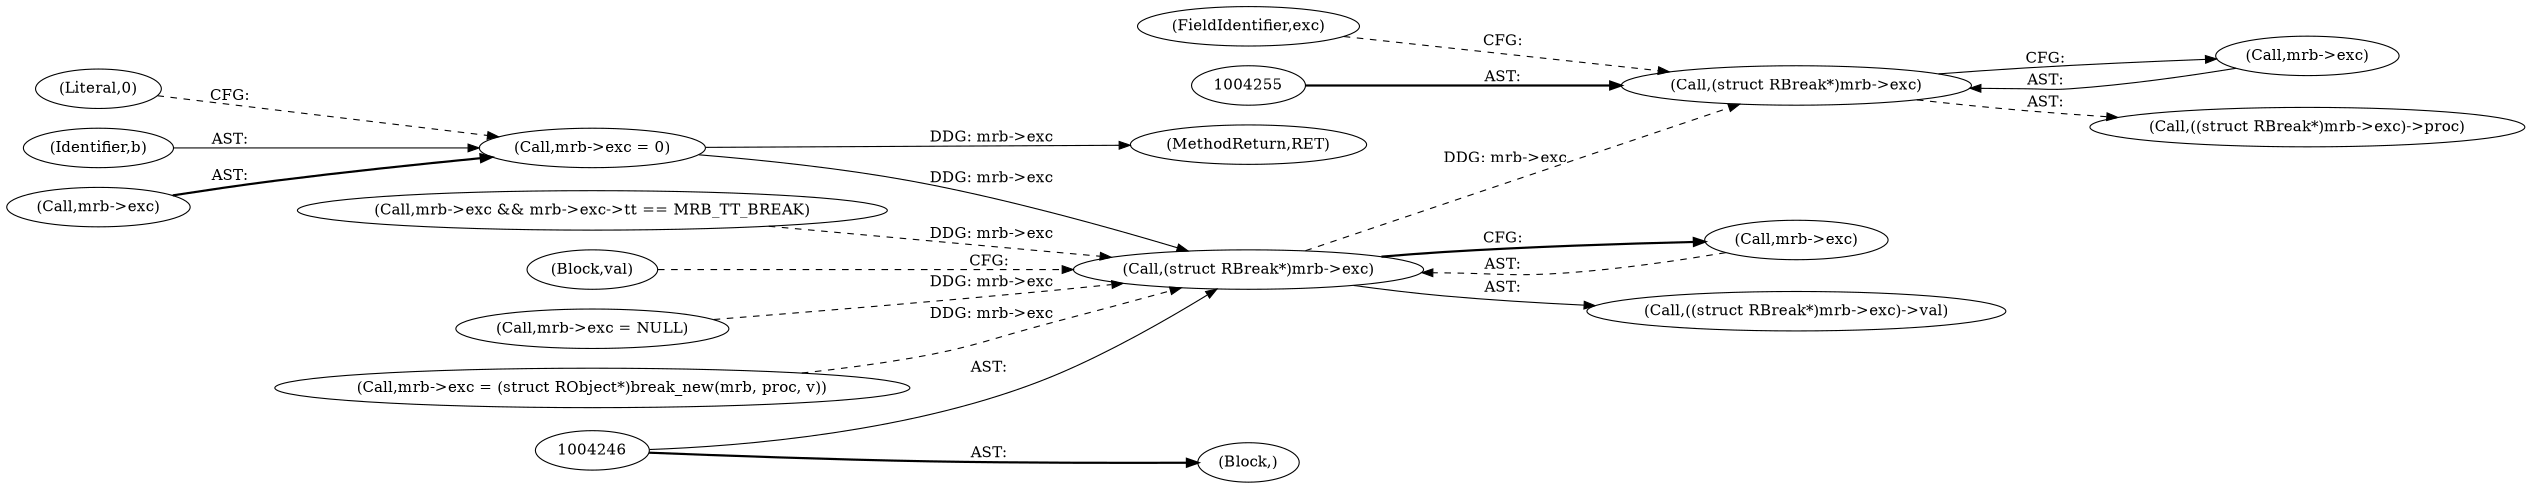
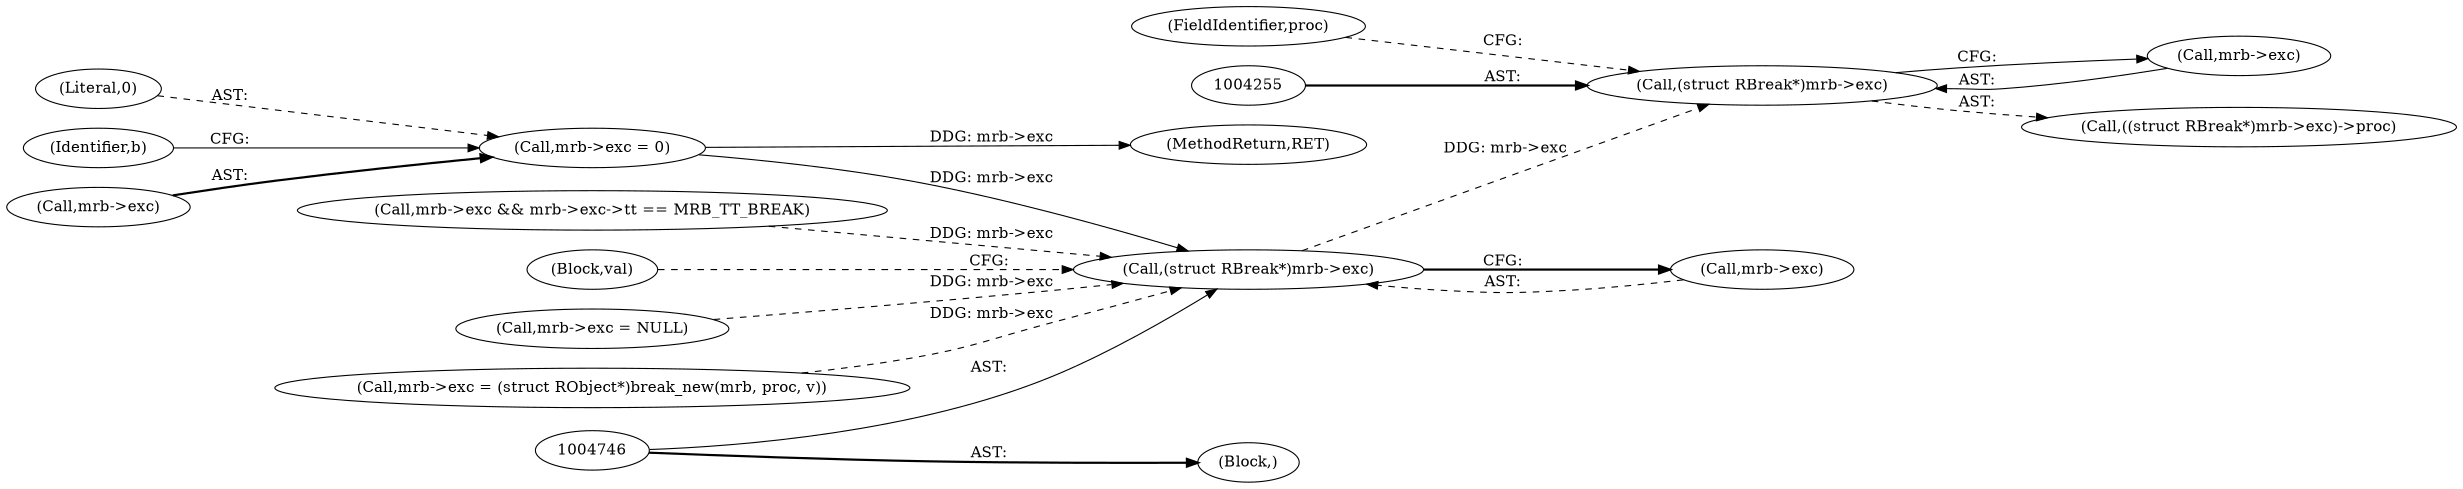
node "(FieldIdentifier,exc)": label "(FieldIdentifier,exc)" -> "(FieldIdentifier,proc)"
edge "(Literal,0)" -> "(Call,mrb->exc = 0)": label "CFG: " -> "AST: "
edge "(Identifier,b)" -> "(Call,mrb->exc = 0)": label "AST: " -> "CFG: "
node "(Call,((struct RBreak*)mrb->exc)->val)": removed
node "1004246": label "1004246" -> "1004746"
